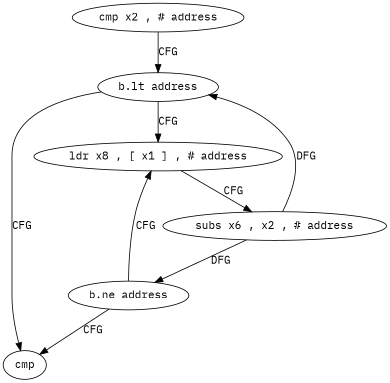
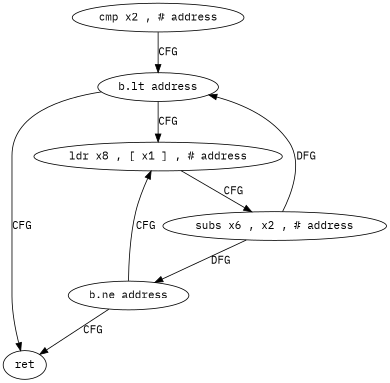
node "cmp": label "cmp" -> "ret"
